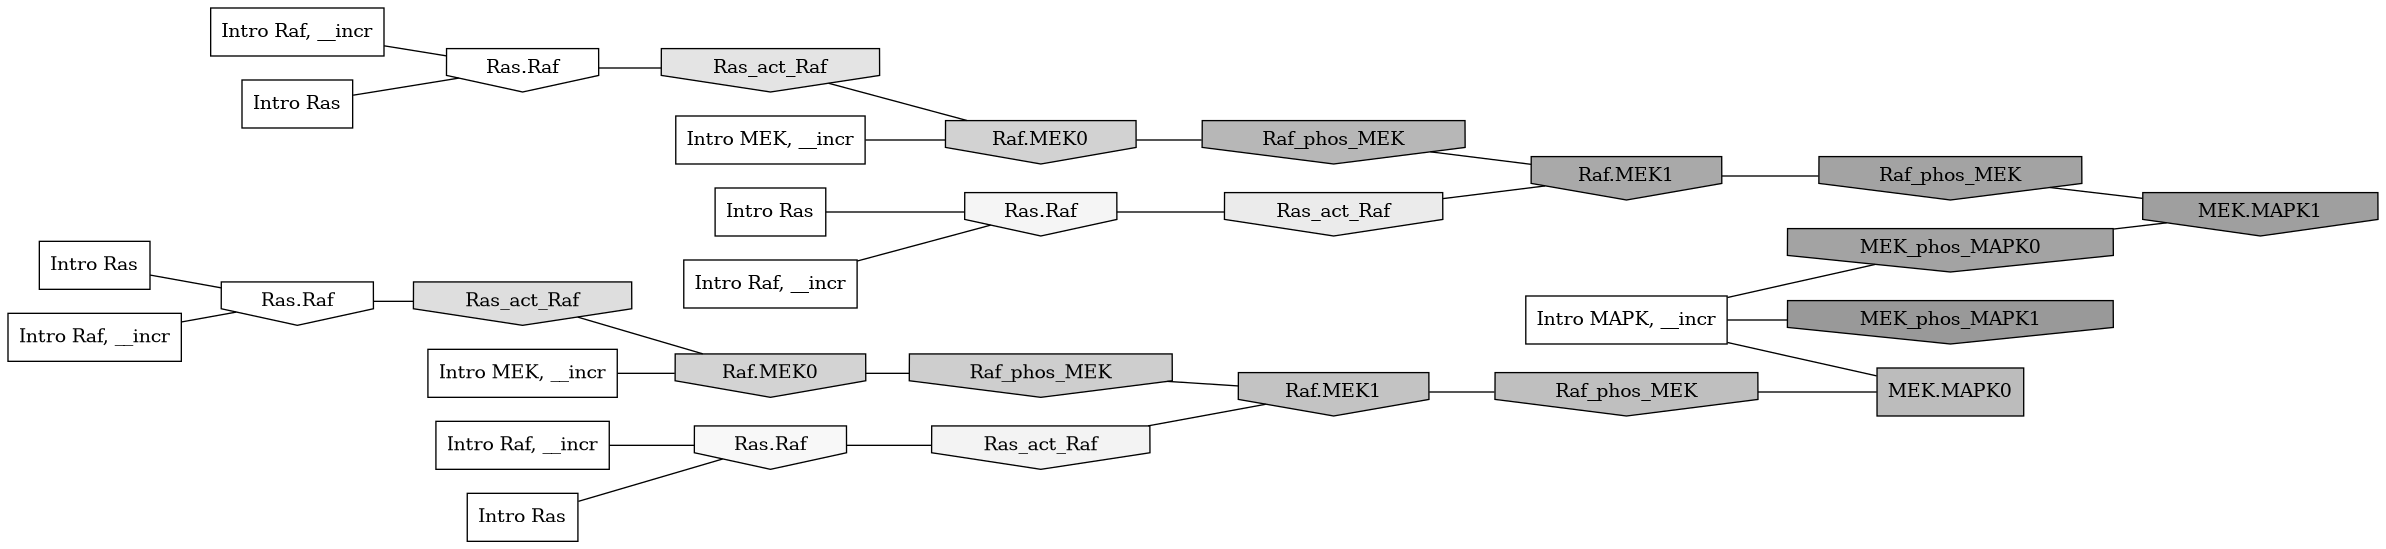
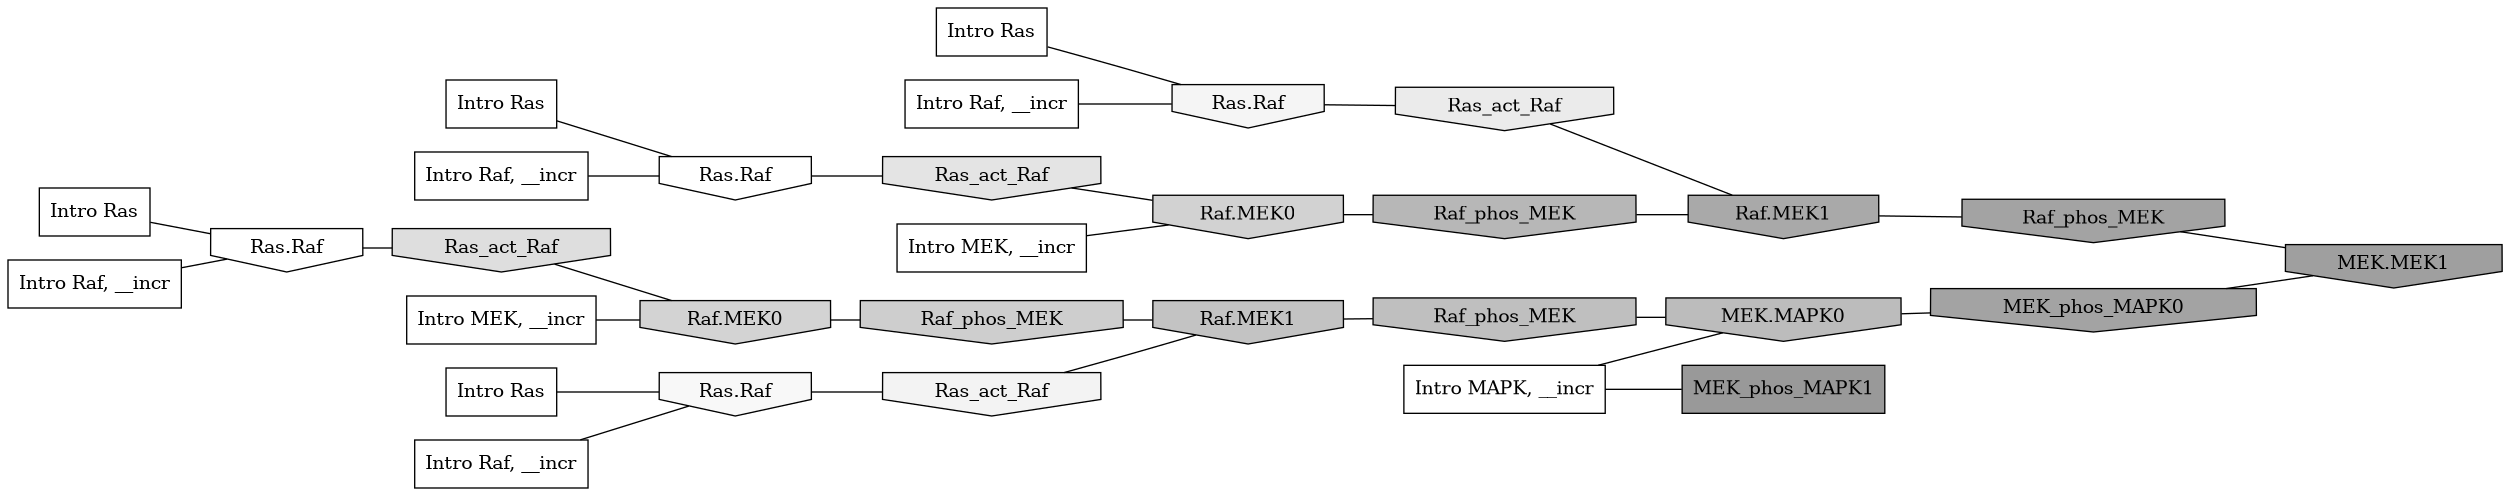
node "MEK.MAPK1": label "MEK.MAPK1" -> "MEK.MEK1"
edge "MEK_phos_MAPK0" -- "Intro MAPK, __incr": now "MEK_phos_MAPK0" -- "MEK.MAPK0"
node "MEK_phos_MAPK1": shape invhouse -> box
node "MEK.MAPK0": shape box -> invhouse
